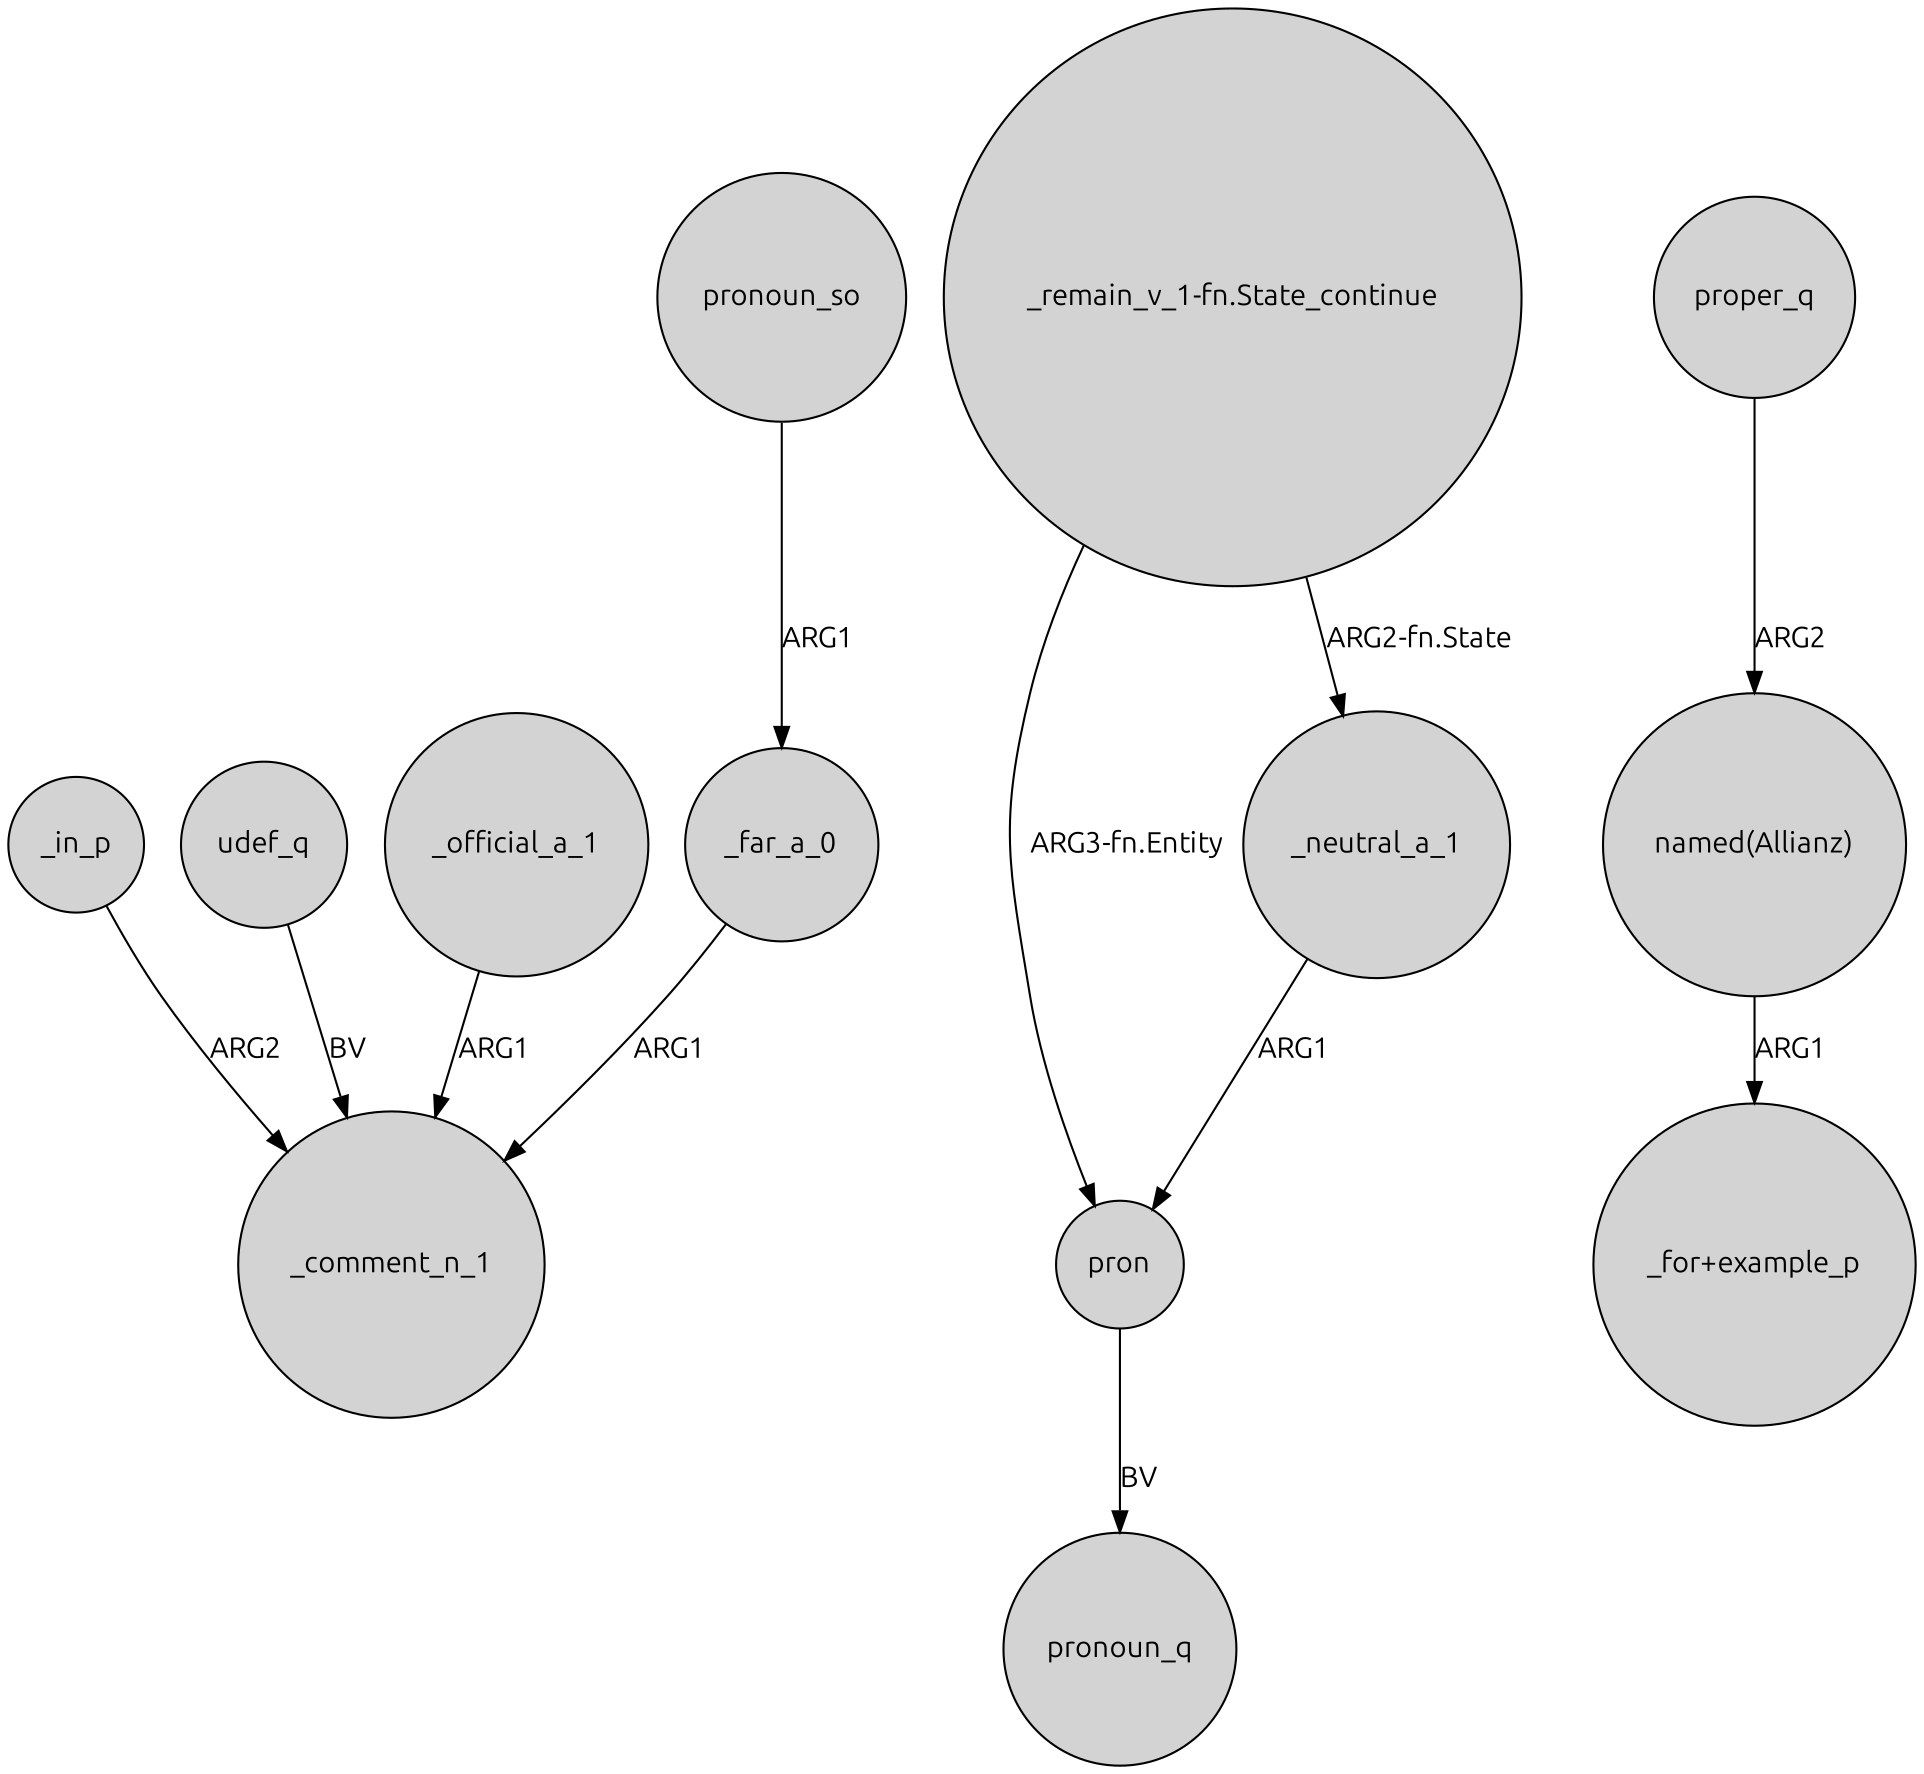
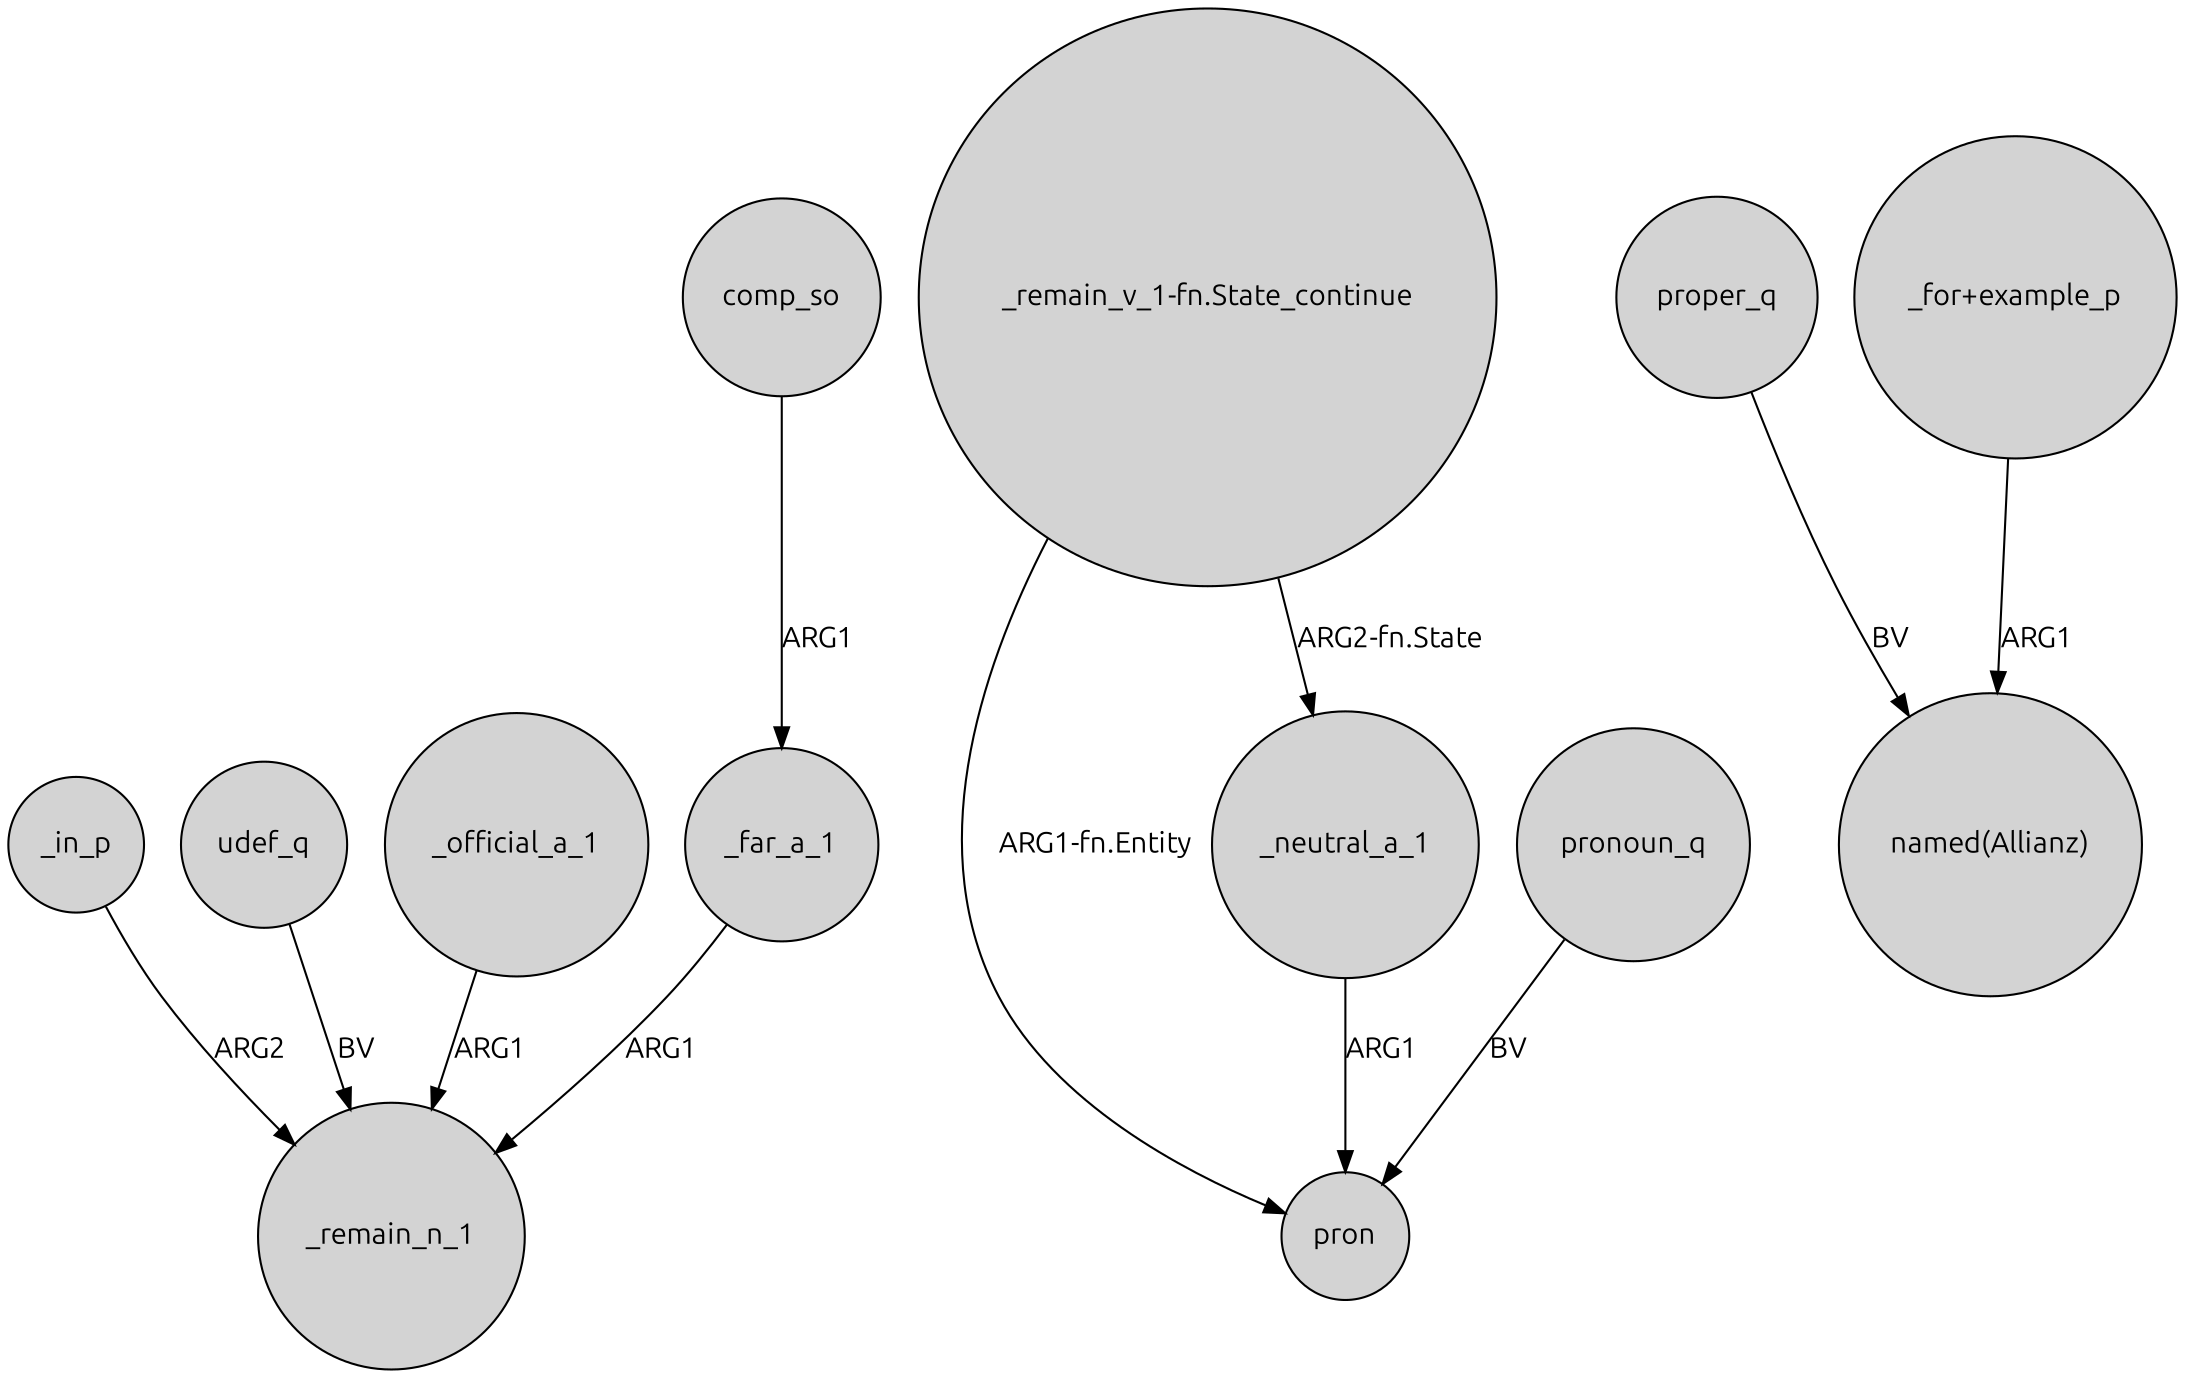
node "pronoun_so": label "pronoun_so" -> "comp_so"
edge "proper_q" -> "named(Allianz)": label "ARG2" -> "BV"
node "_far_a_0": label "_far_a_0" -> "_far_a_1"
edge "_remain_v_1-fn.State_continue" -> "pron": label "ARG3-fn.Entity" -> "ARG1-fn.Entity"
edge "named(Allianz)" -> "_for+example_p": reversed
node "_comment_n_1": label "_comment_n_1" -> "_remain_n_1"
edge "pron" -> "pronoun_q": reversed
